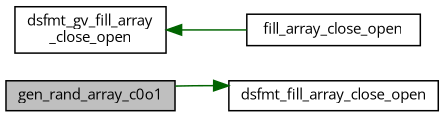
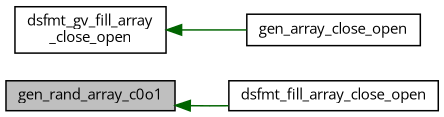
node "fill_array_close_open": label "fill_array_close_open" -> "gen_array_close_open"
edge "gen_rand_array_c0o1" -> "dsfmt_fill_array_close_open": reversed
